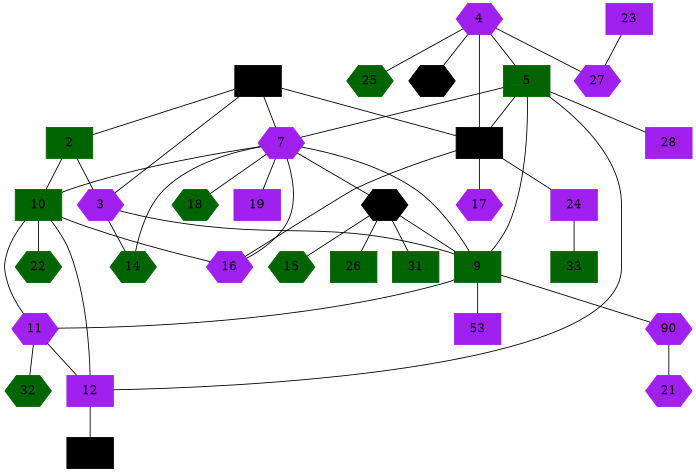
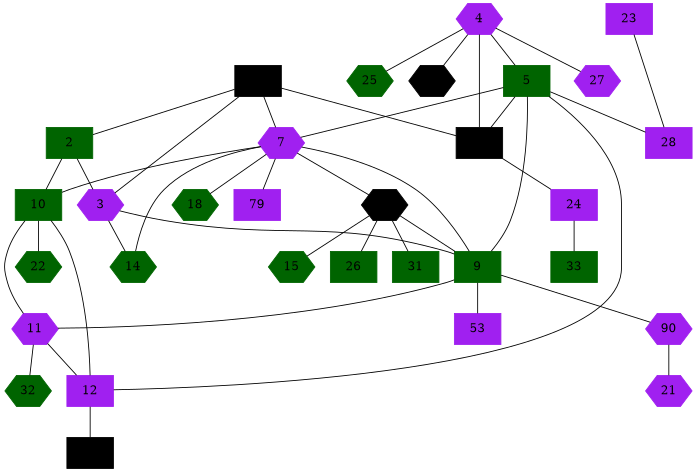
edge "23" -- "27": now "23" -- "28"
node "19": label "19" -> "79"
node "17": removed
node "16": removed
